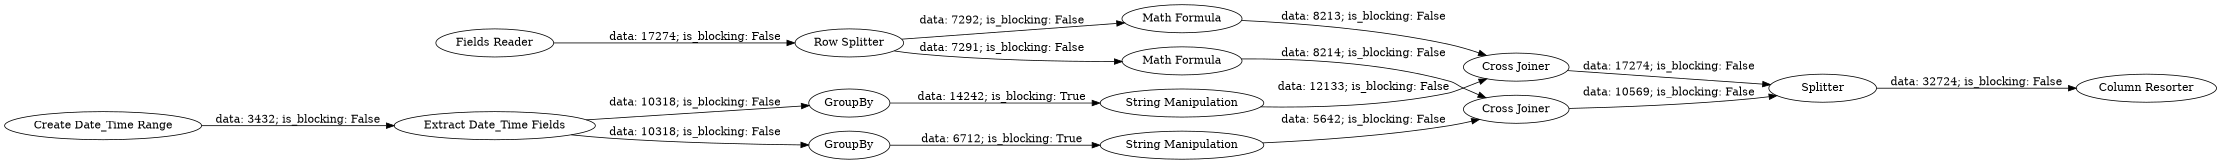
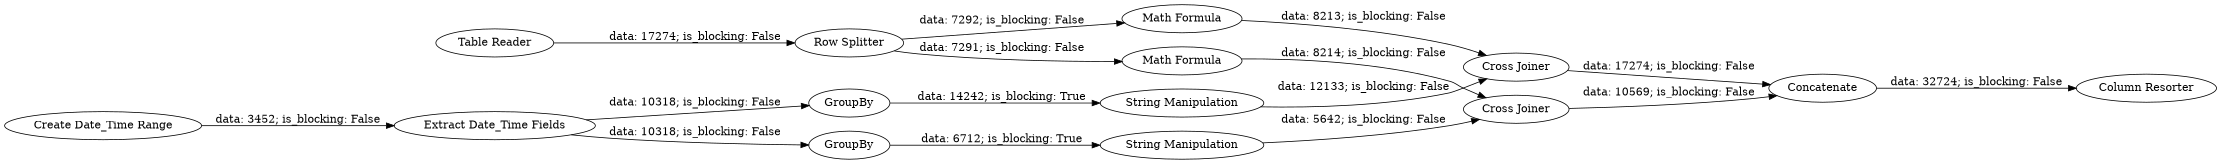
node "Fields Reader": label "Fields Reader" -> "Table Reader"
node "Splitter": label "Splitter" -> "Concatenate"
edge "Create Date_Time Range" -> "Extract Date_Time Fields": label "data: 3432; is_blocking: False" -> "data: 3452; is_blocking: False"
